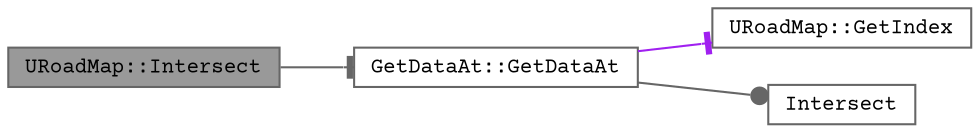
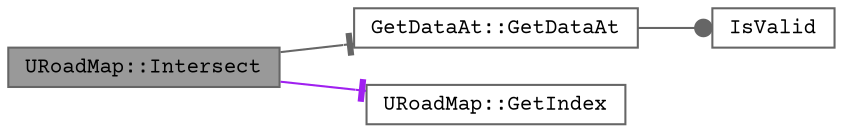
edge "GetDataAt::GetDataAt" -> "URoadMap::GetIndex": now "URoadMap::Intersect" -> "URoadMap::GetIndex"
node "Intersect": label "Intersect" -> "IsValid"
